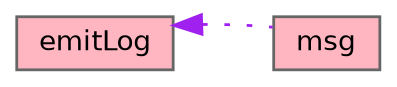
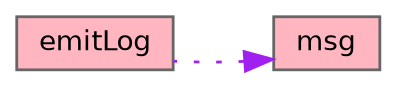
edge "msg" -> "emitLog": reversed
